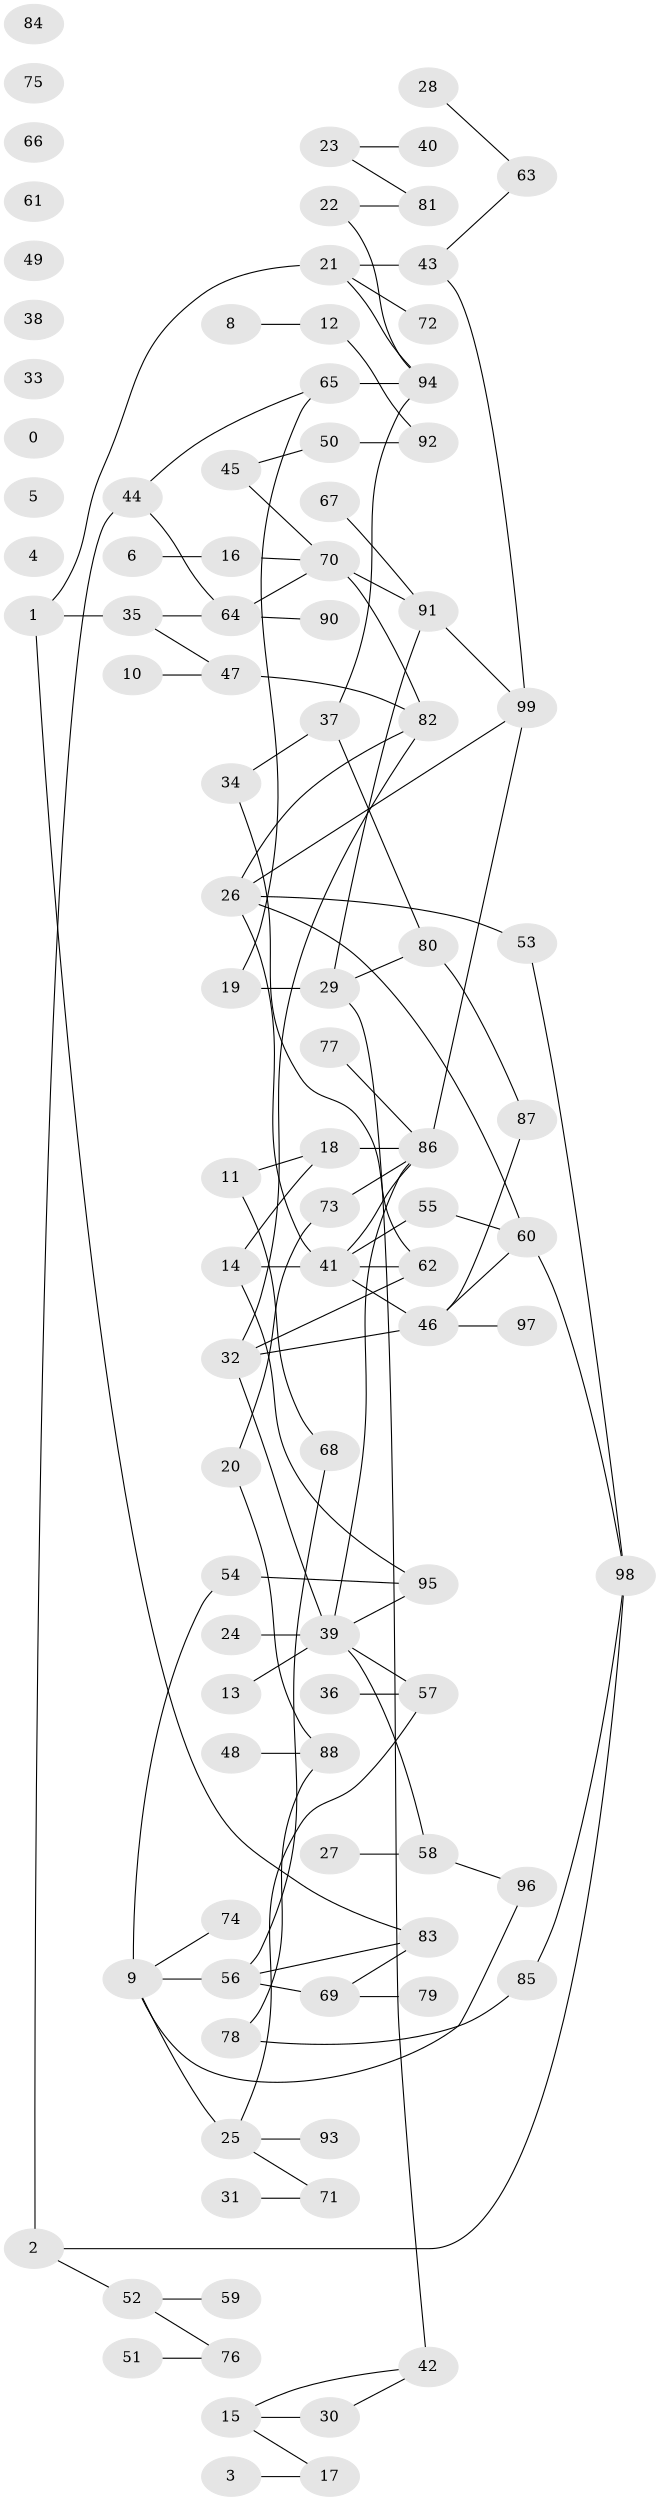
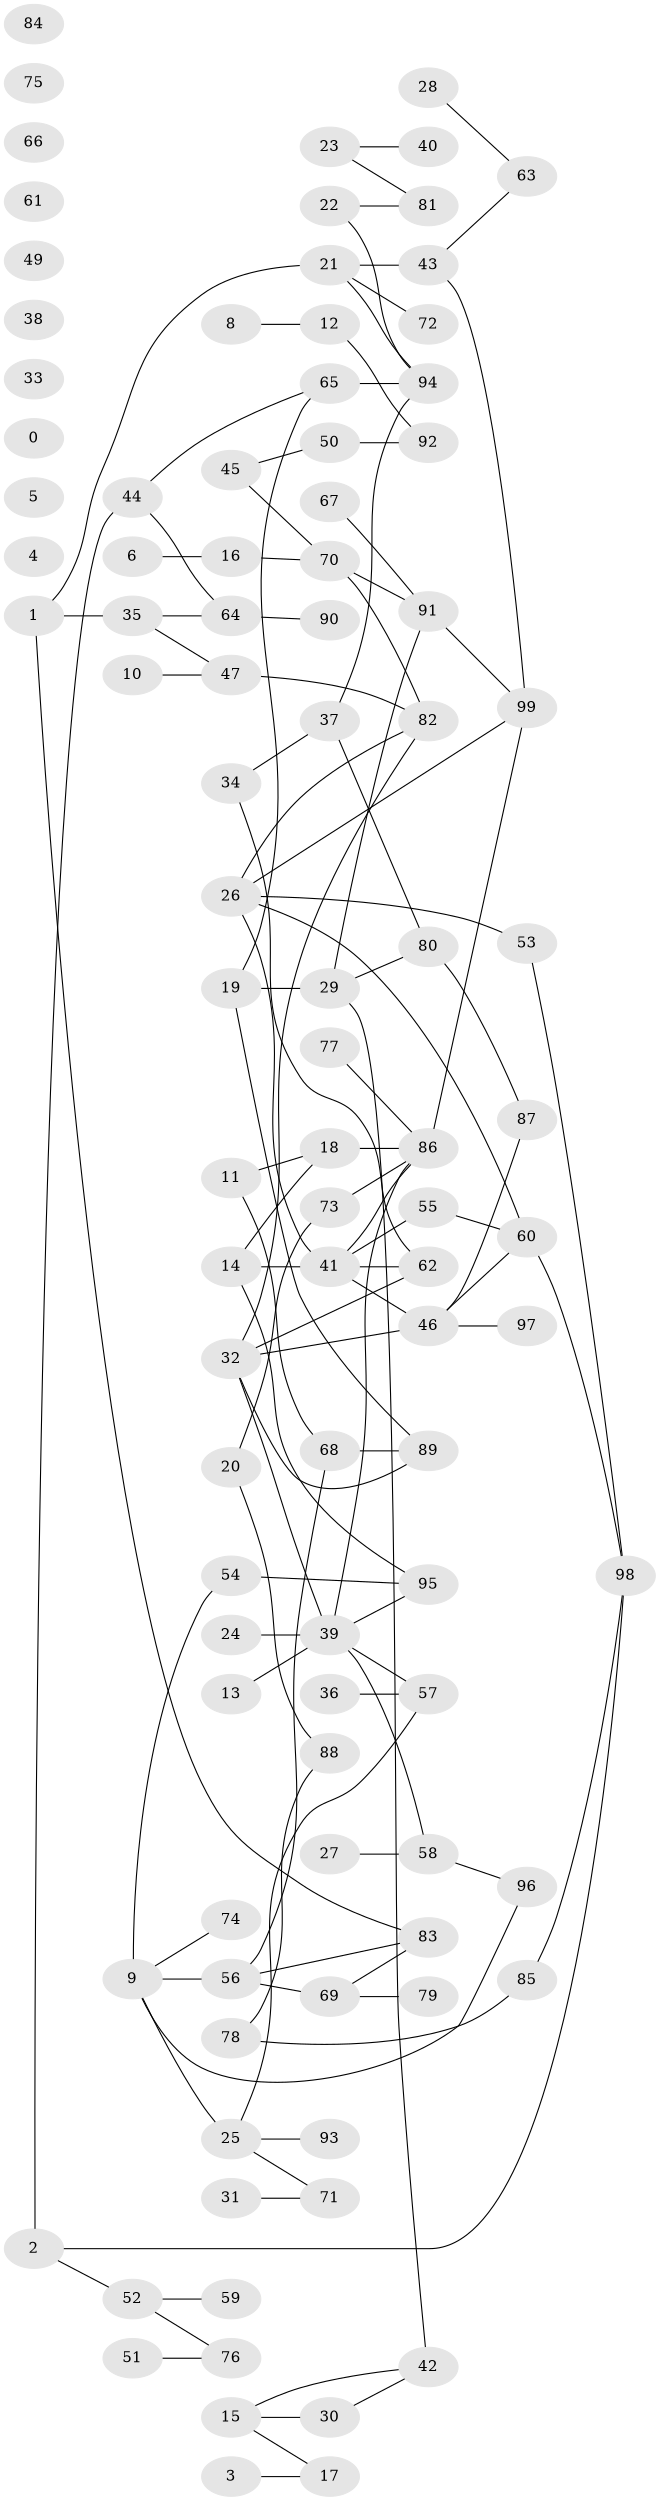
edge "70" -- "64": removed
node "89": added
node "48": removed
